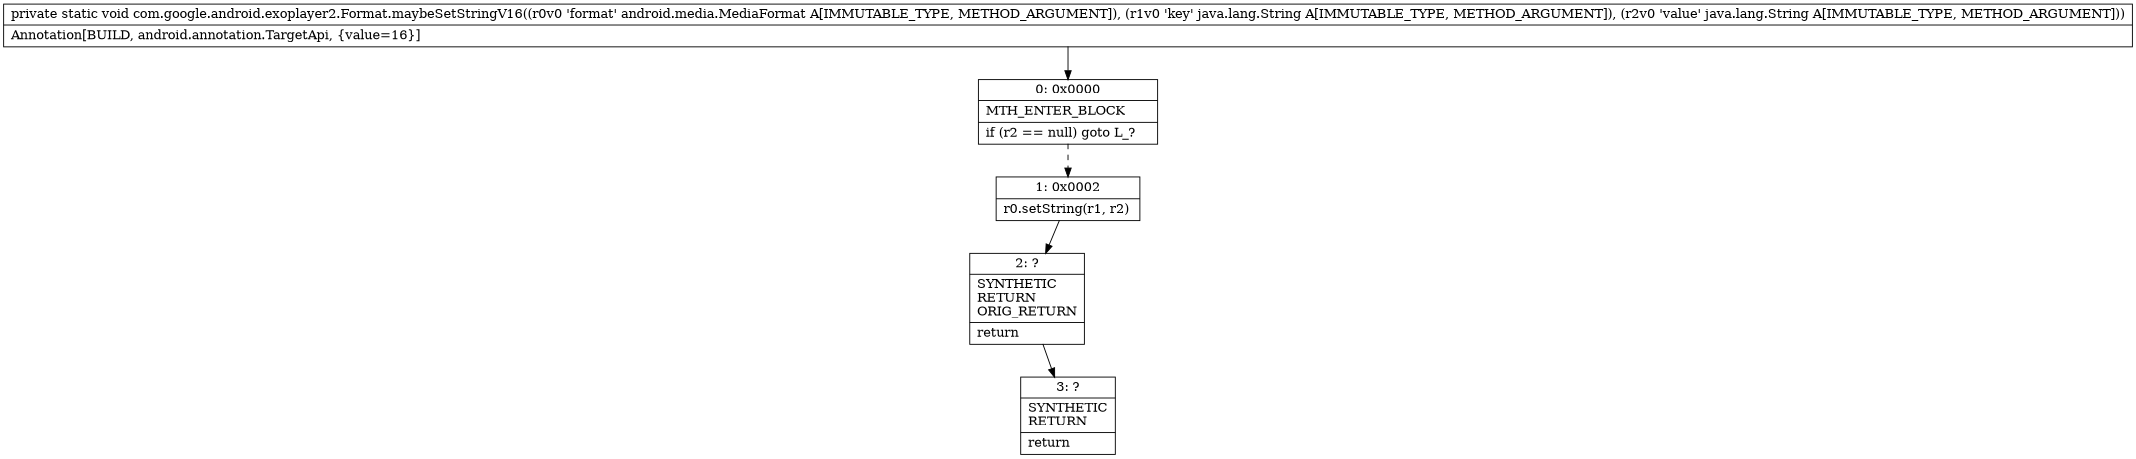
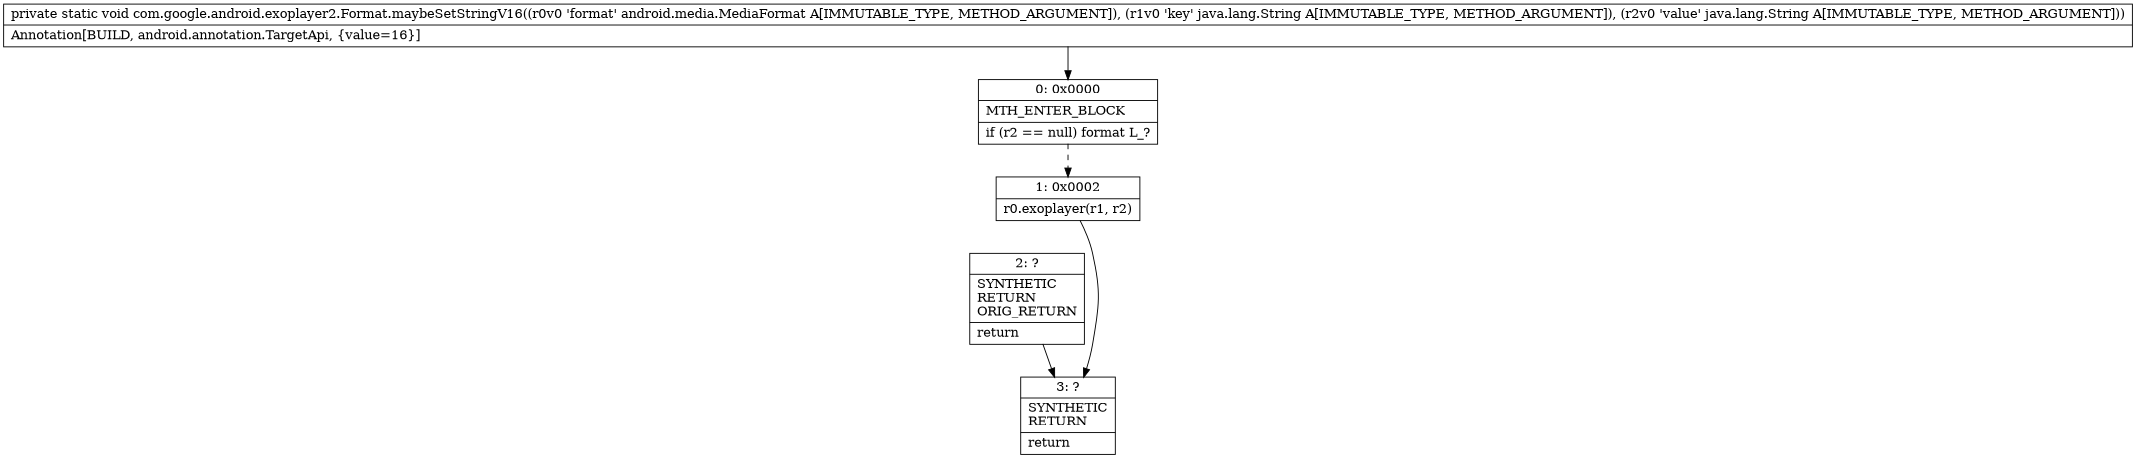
node "0: 0x0000": text "if (r2 == null) goto L_?" -> "if (r2 == null) format L_?"
node "1: 0x0002": text "r0.setString(r1, r2)" -> "r0.exoplayer(r1, r2)"
edge "1: 0x0002" -> "2: ?": now "1: 0x0002" -> "3: ?"
